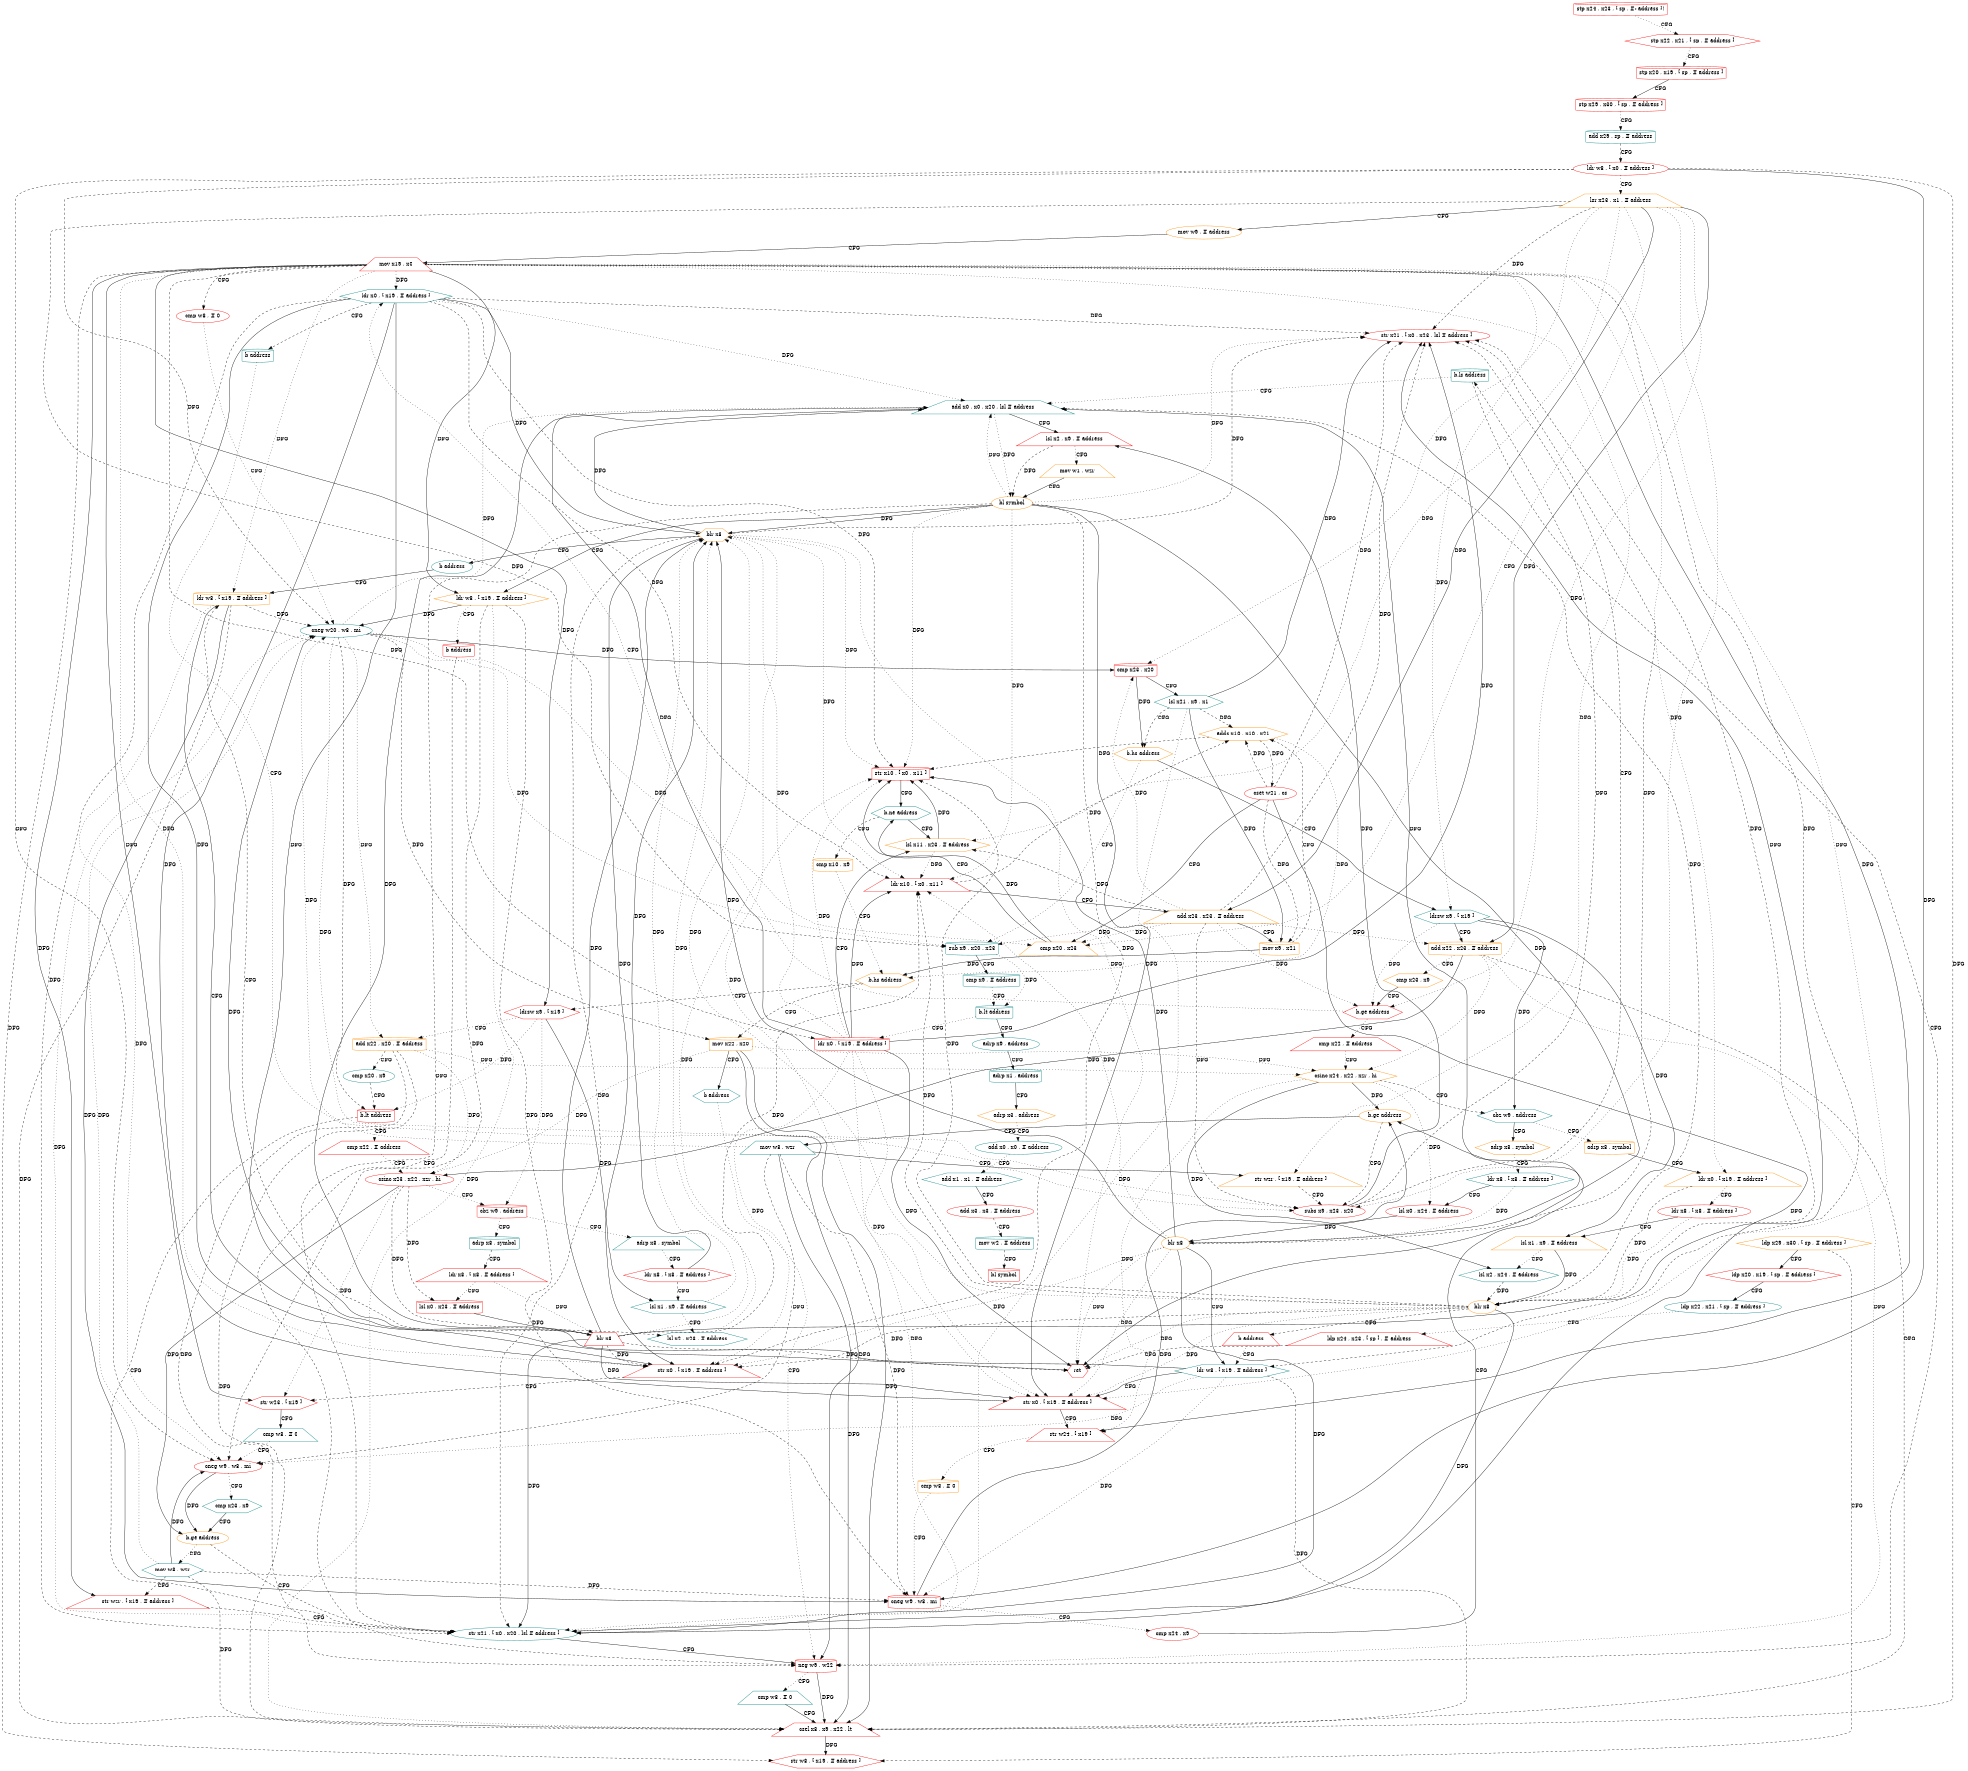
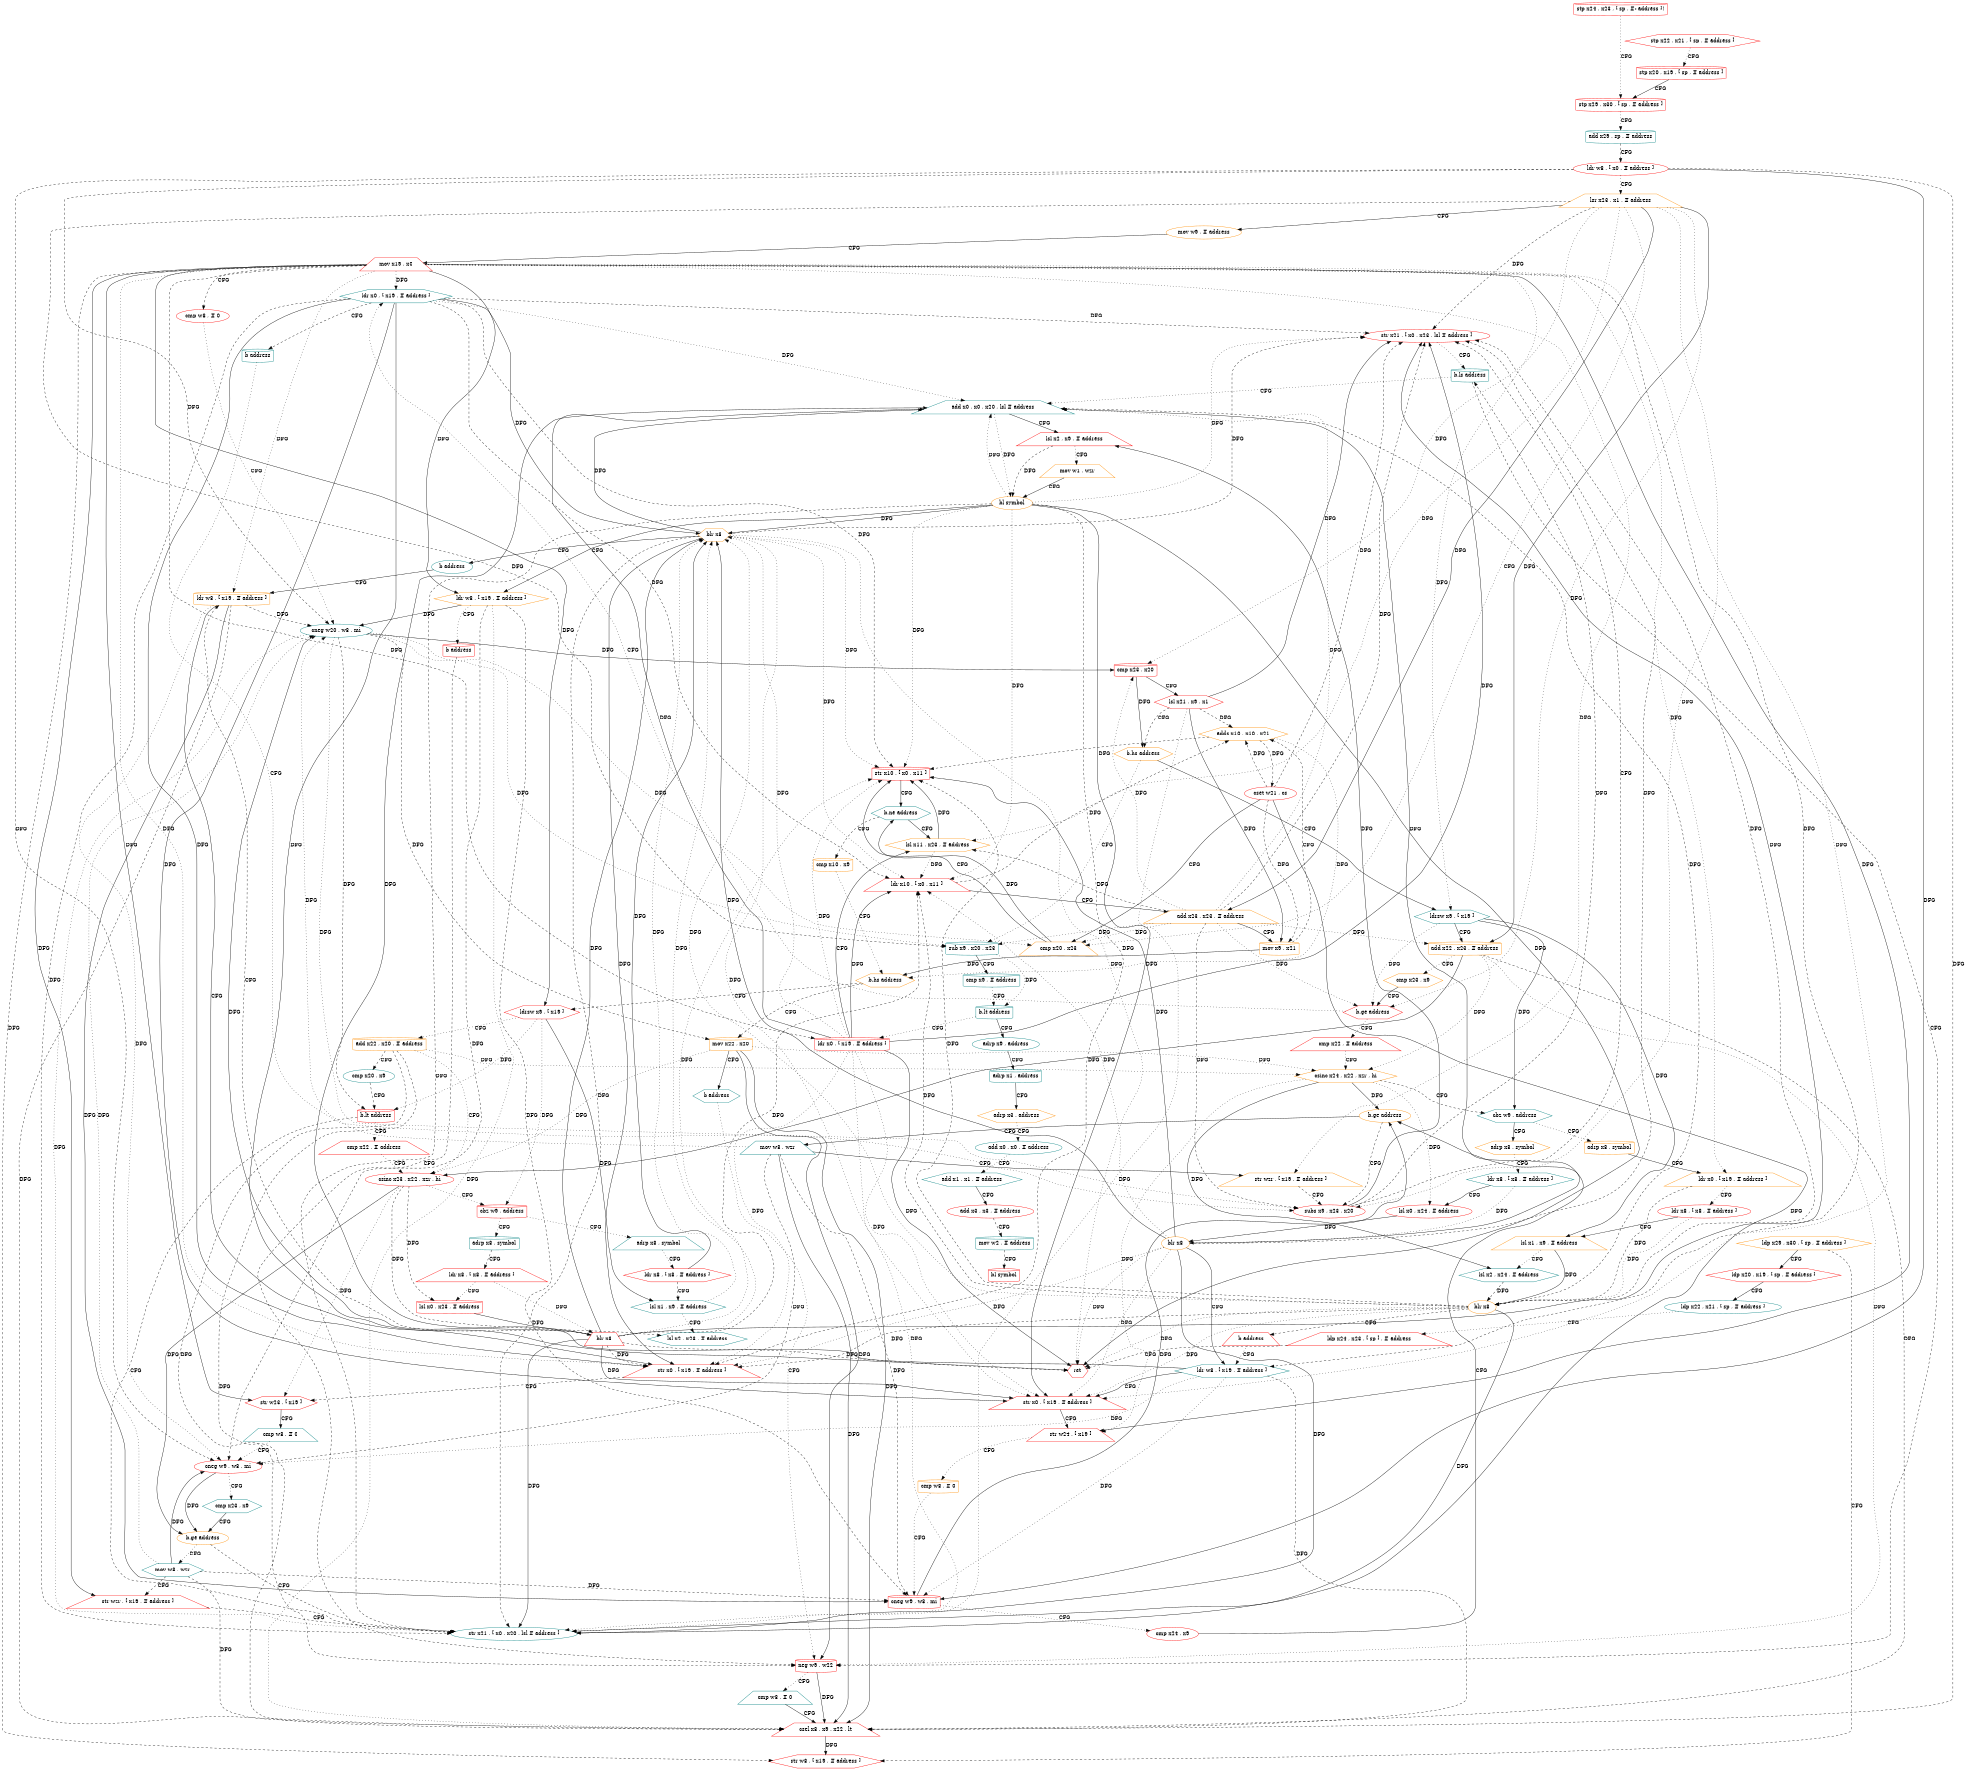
edge "stp x24 , x23 , [ sp , #- address ]!" -> "stp x22 , x21 , [ sp , # address ]": now "stp x24 , x23 , [ sp , #- address ]!" -> "stp x29 , x30 , [ sp , # address ]"
edge "str x21 , [ x0 , x23 , lsl # address ]" -> "b.ls address": added, label "CFG"
edge "cneg w20 , w8 , mi" -> "add x0 , x0 , x20 , lsl # address": now "add x23 , x23 , # address" -> "add x0 , x0 , x20 , lsl # address"
node "lsl x21 , x9 , x1": color teal -> red
edge "cneg w20 , w8 , mi" -> "add x22 , x20 , # address": removed, label "DFG"
edge "add x22 , x20 , # address" -> "csinc x23 , x22 , xzr , hi": label "DFG" -> "CFG"
edge "str x21 , [ x0 , x20 , lsl # address ]" -> "neg w9 , w22": removed, label "CFG"
